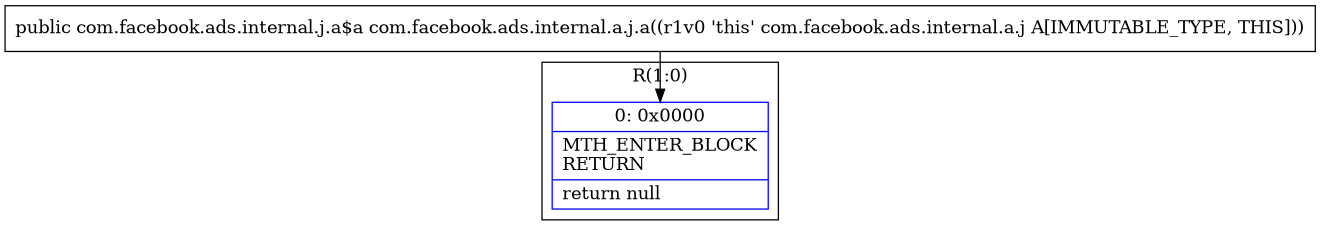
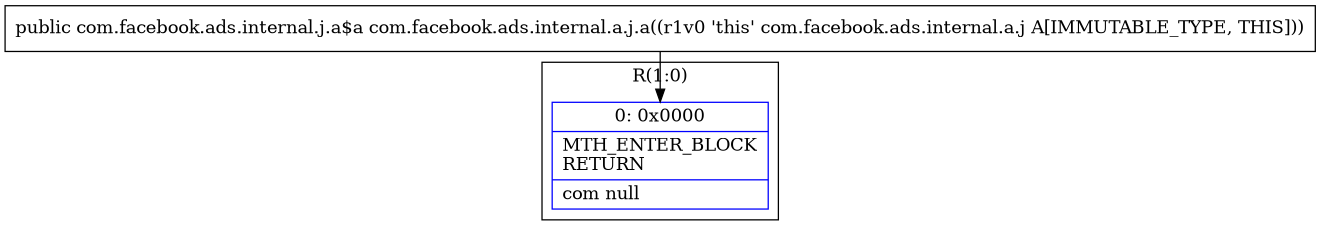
node "0: 0x0000": text "return null" -> "com null"
